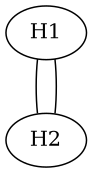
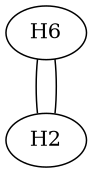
node "H1": label "H1" -> "H6"
